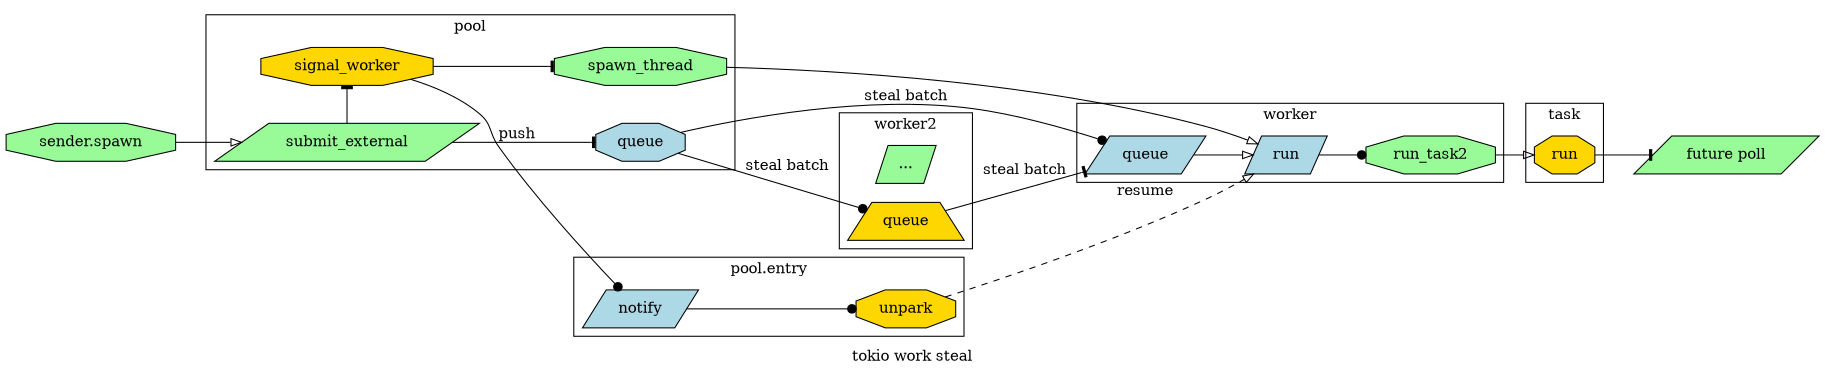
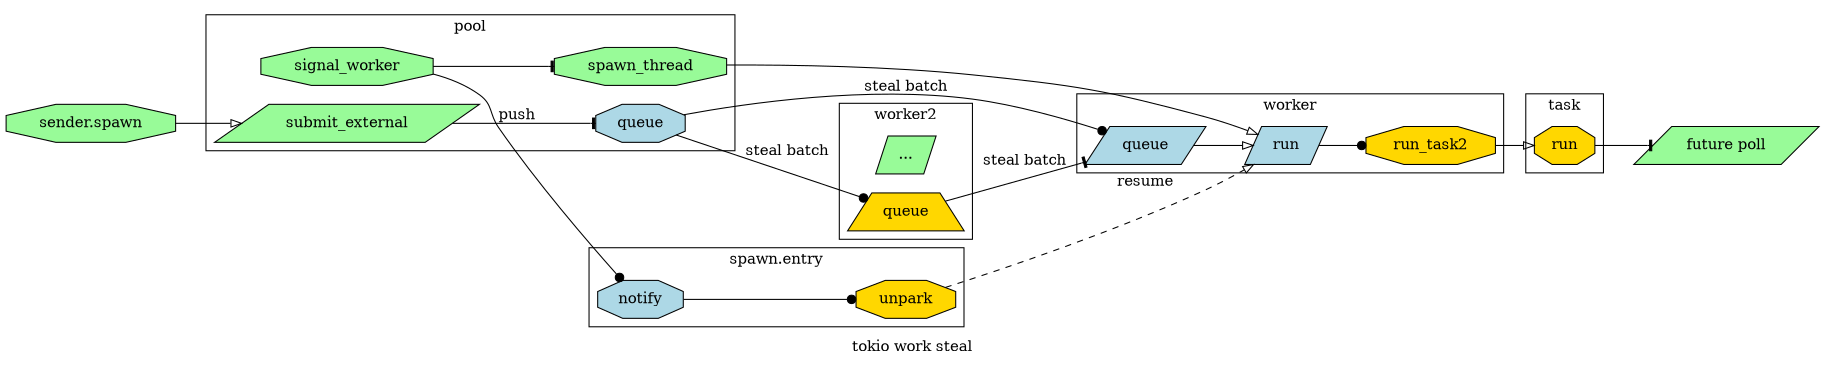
node "signal_worker": fillcolor gold -> palegreen
edge "submit_external" -> "signal_worker": removed
node "run_task2": fillcolor palegreen -> gold
cluster "pool.entry": label "pool.entry" -> "spawn.entry"
node "notify": shape parallelogram -> octagon
